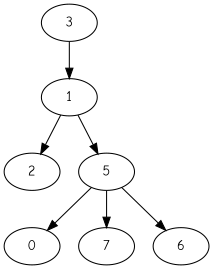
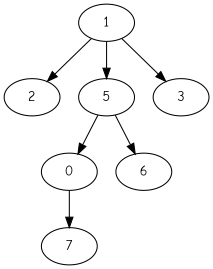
edge "3" -> "1": reversed
edge "5" -> "7": now "0" -> "7"
